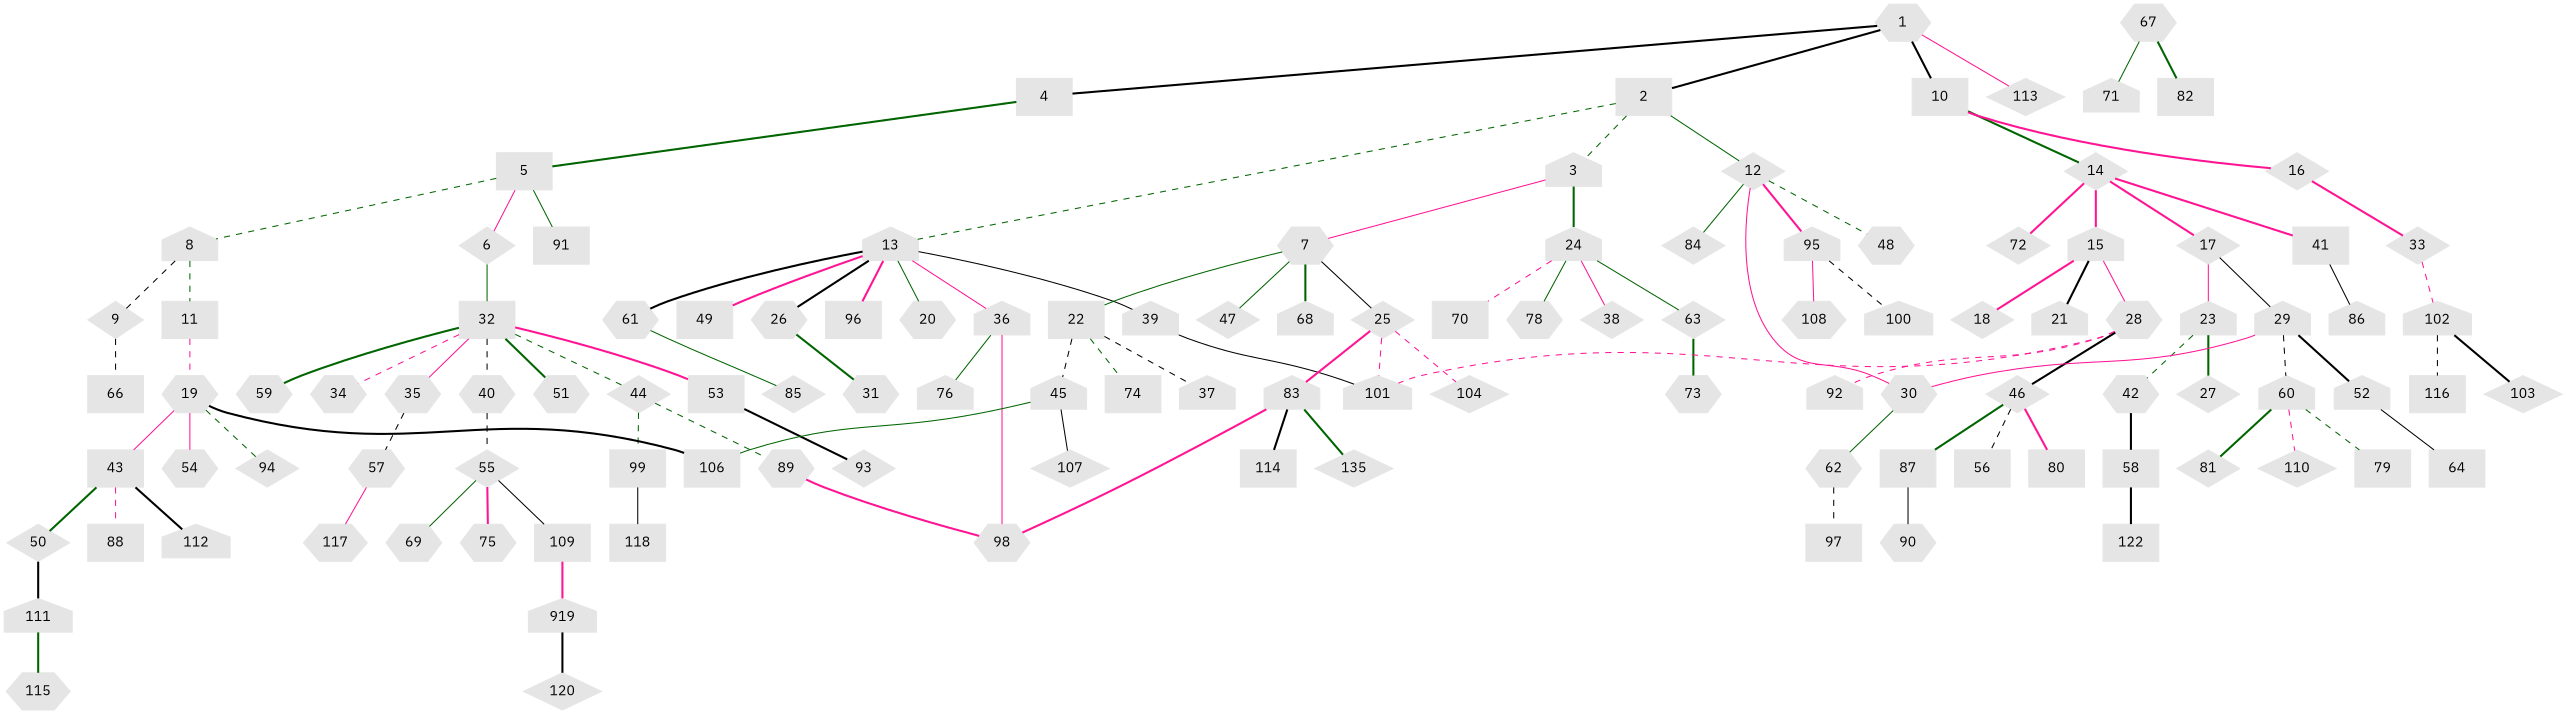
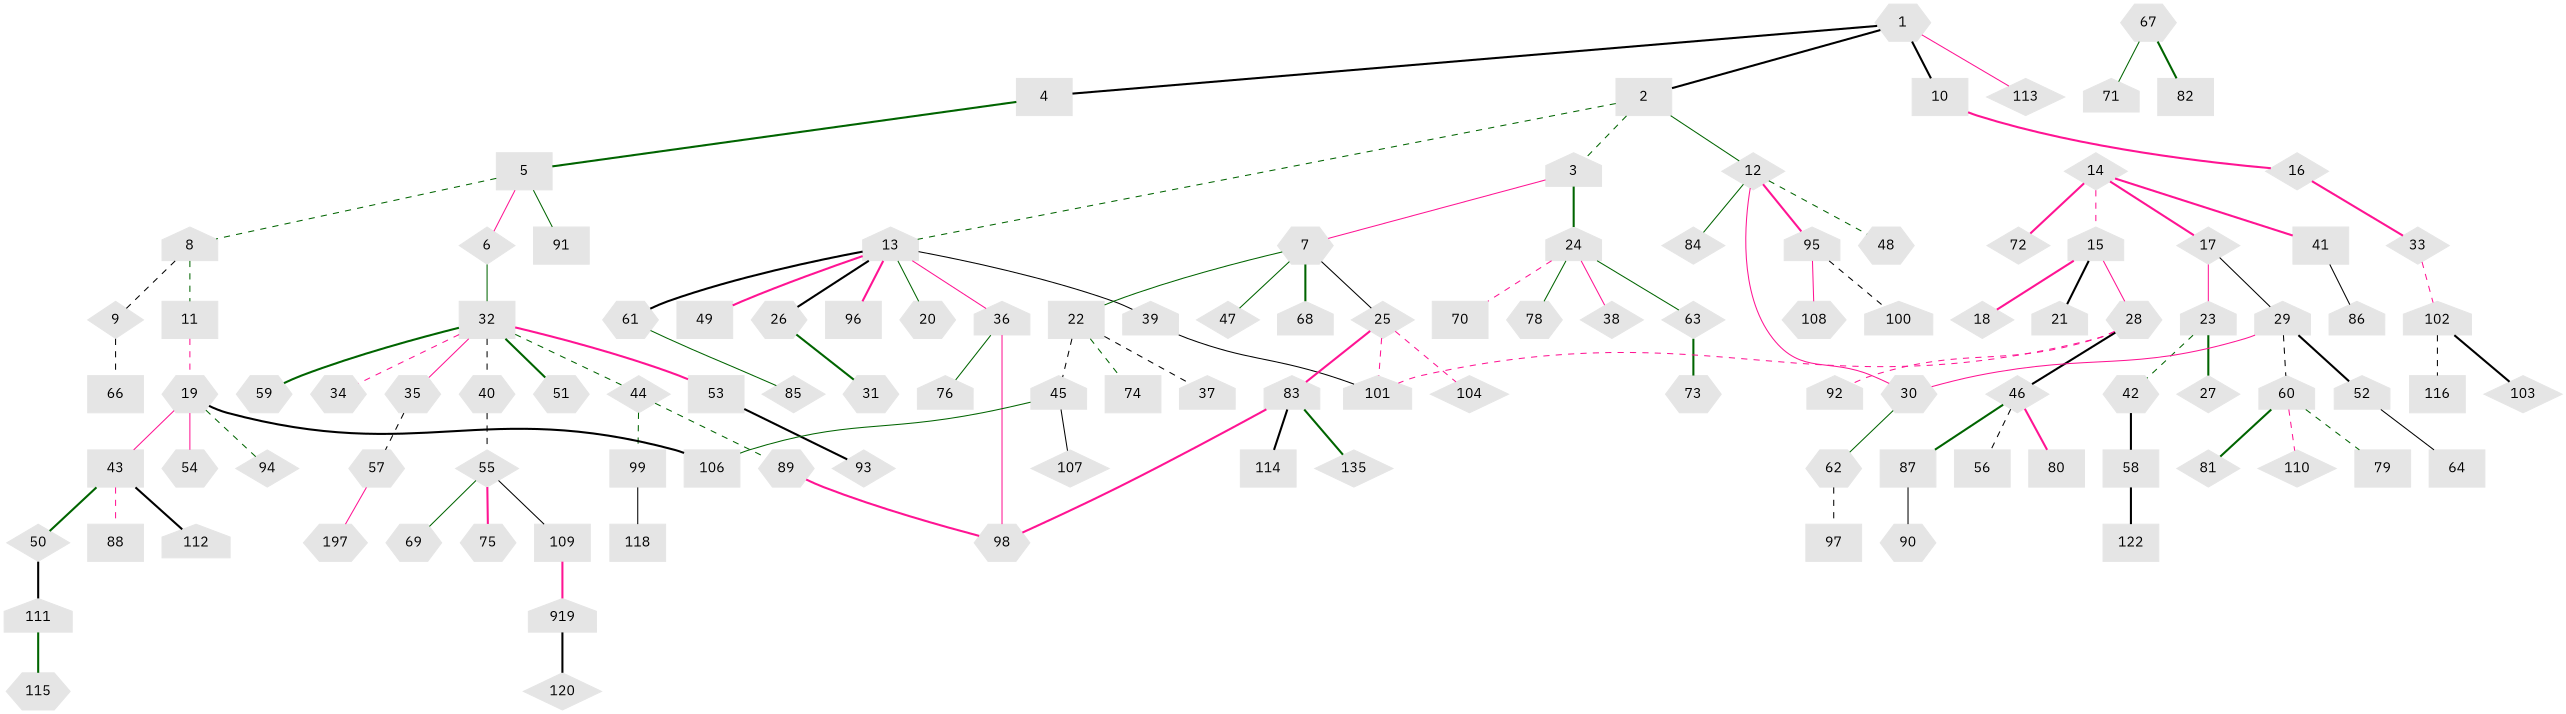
edge "10" -- "14": removed
edge "14" -- "15": style bold -> dashed
node "117": label "117" -> "197"
